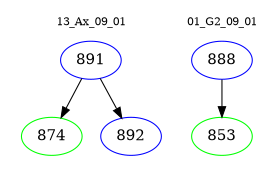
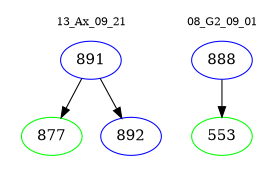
cluster "13_Ax_09_01": label "13_Ax_09_01" -> "13_Ax_09_21"
cluster "01_G2_09_01": label "01_G2_09_01" -> "08_G2_09_01"
node "874": label "874" -> "877"
node "853": label "853" -> "553"
